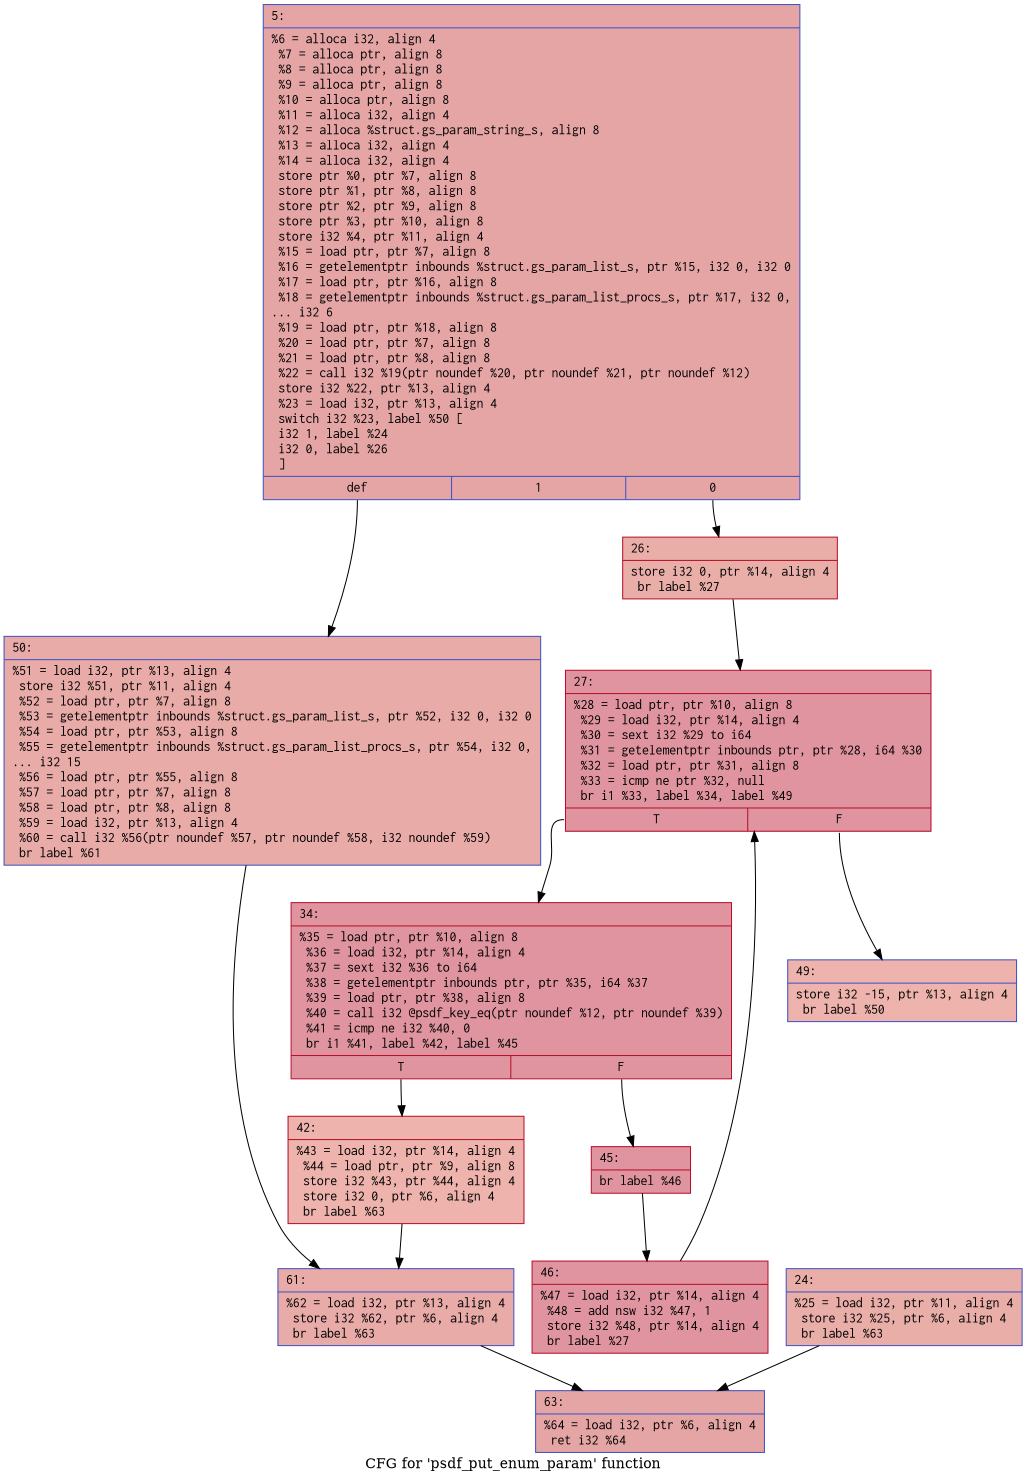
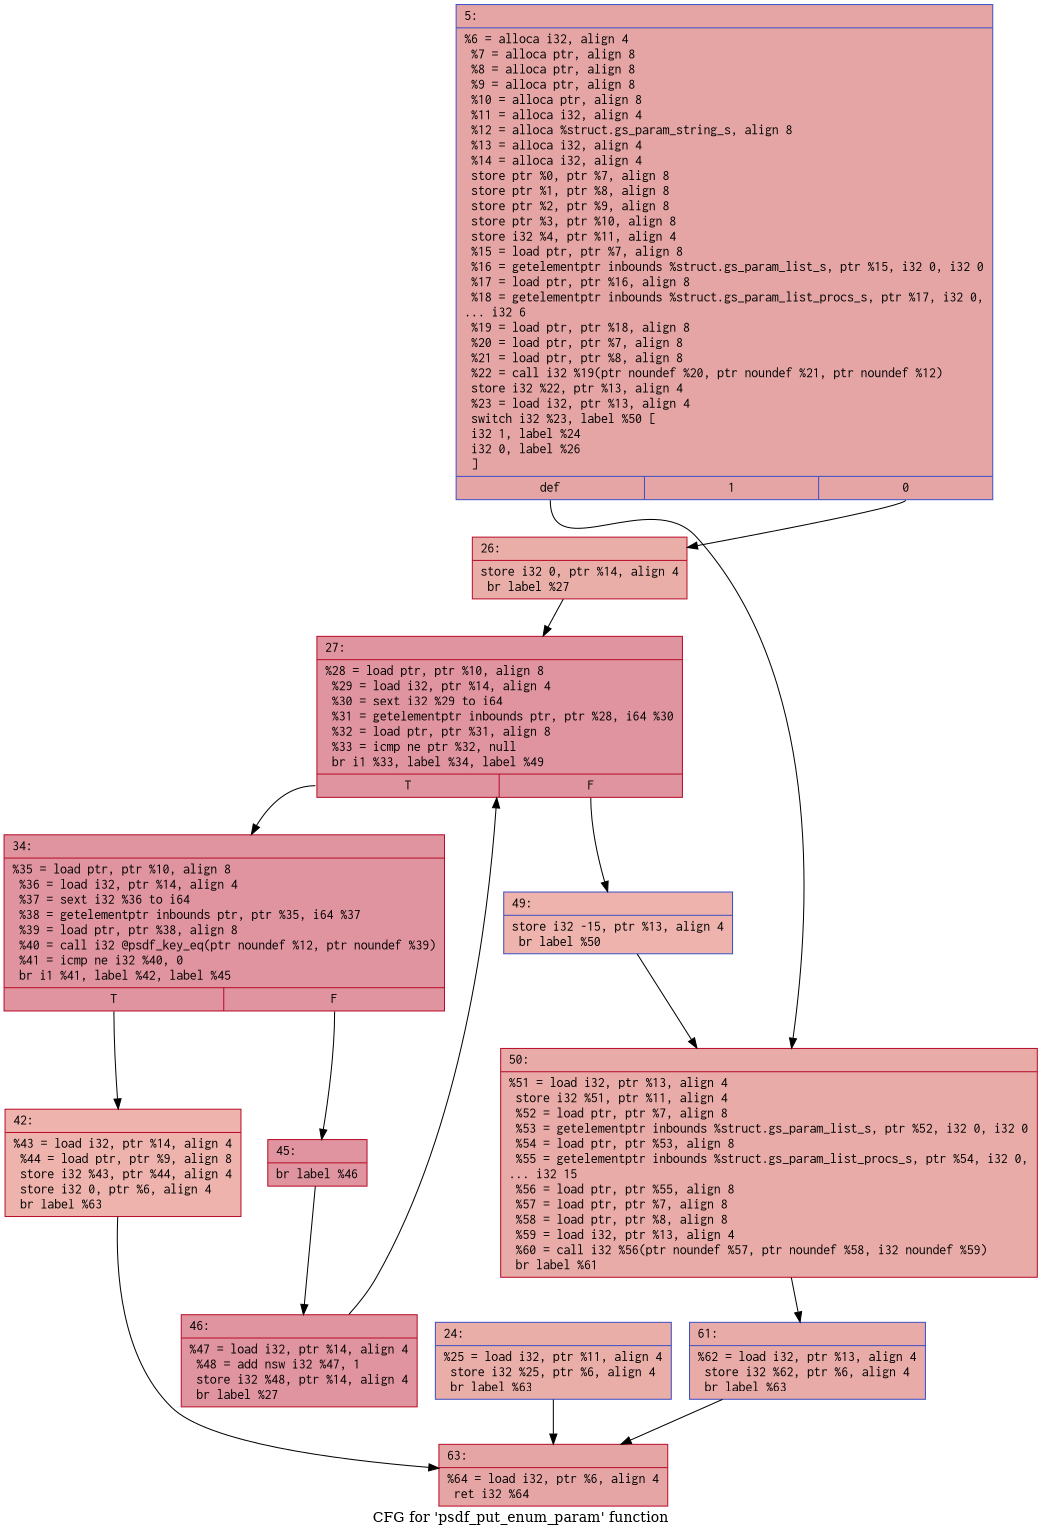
node "50:": color #3d50c3ff -> #b70d28ff
edge "49:" -> "50:": added
edge "42:" -> "61:": now "42:" -> "63:"
node "63:": color #3d50c3ff -> #b70d28ff
